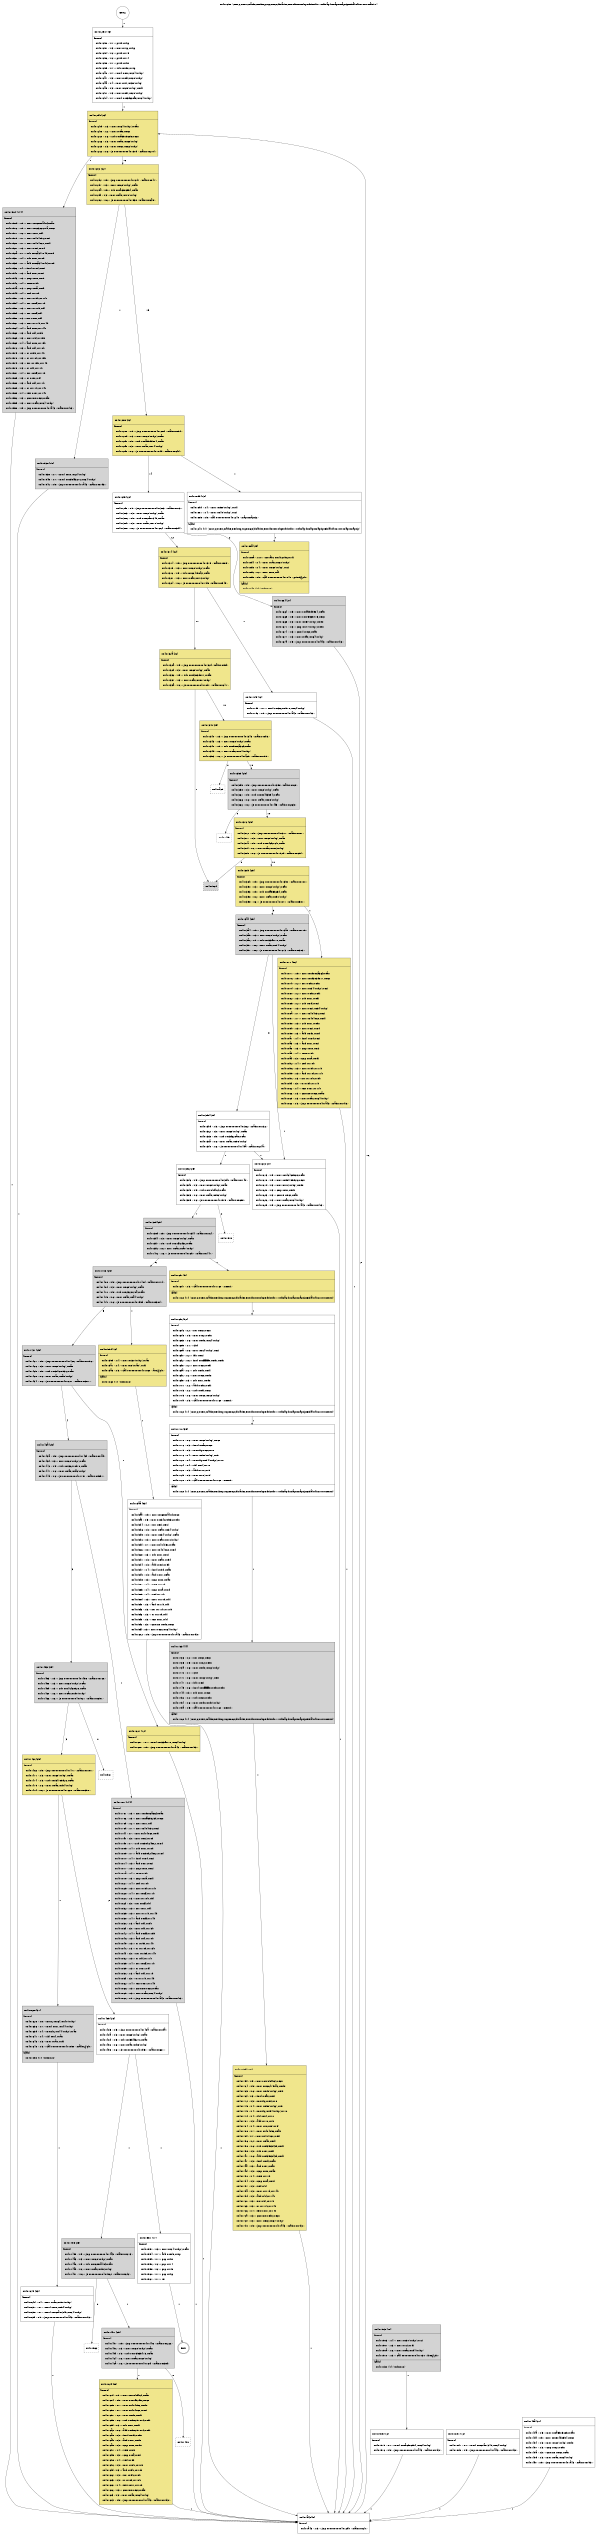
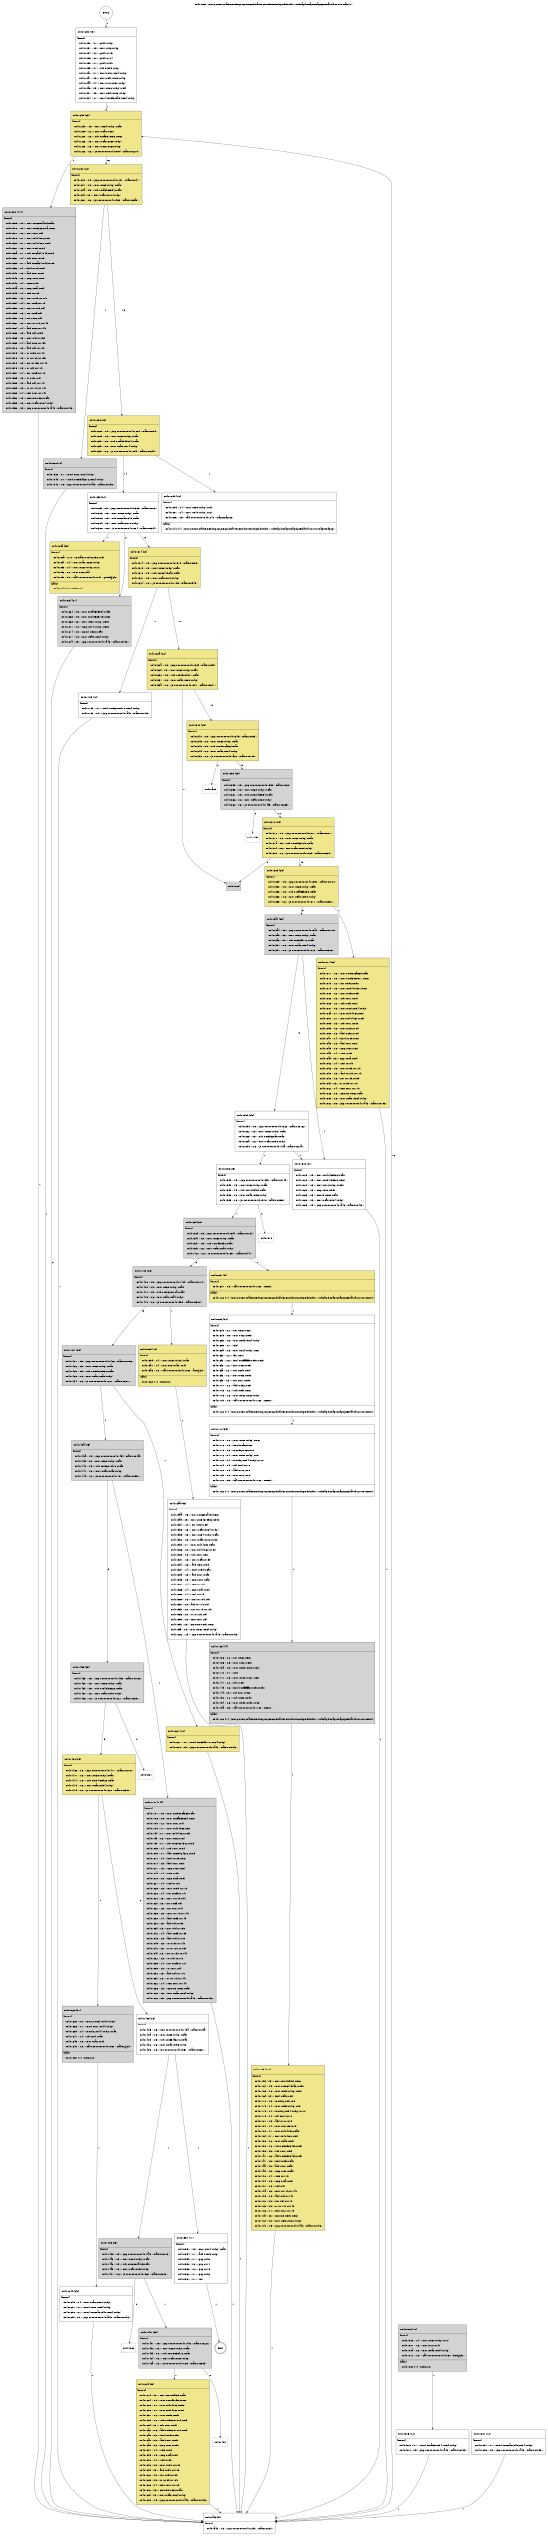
edge "0x4018dd [13]" -> "0x4018ea [25]": now "0x4012fe [22]" -> "0x4018ea [25]"
node "0x4014da [27]": removed
